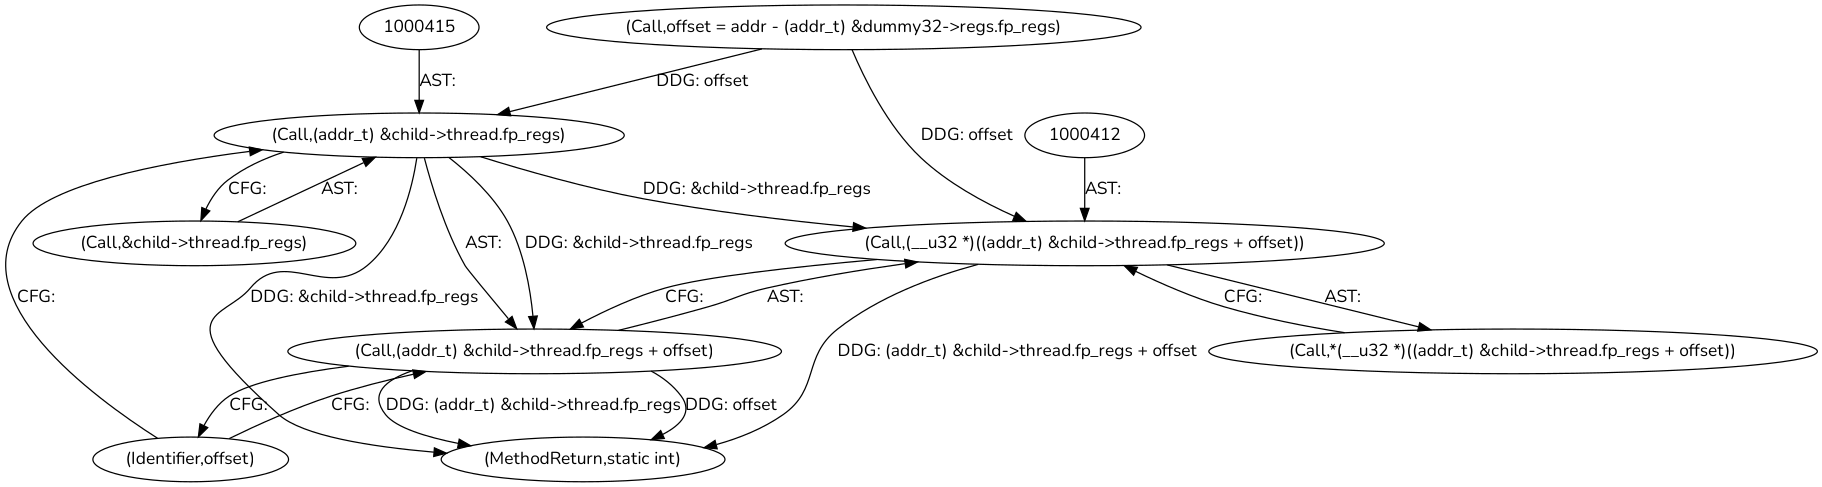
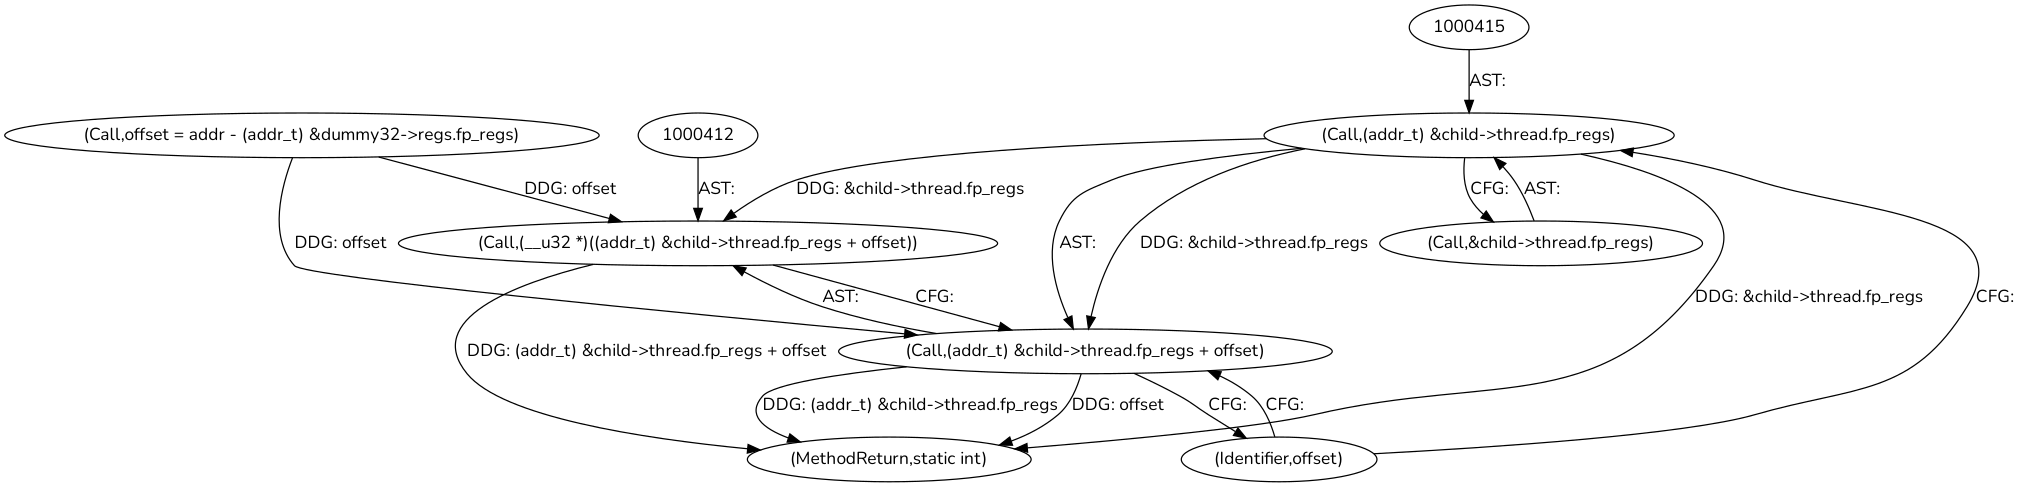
edge "(Call,offset = addr - (addr_t) &dummy32->regs.fp_regs)" -> "(Call,(addr_t) &child->thread.fp_regs)": now "(Call,offset = addr - (addr_t) &dummy32->regs.fp_regs)" -> "(Call,(addr_t) &child->thread.fp_regs + offset)"
node "(Call,*(__u32 *)((addr_t) &child->thread.fp_regs + offset))": removed
